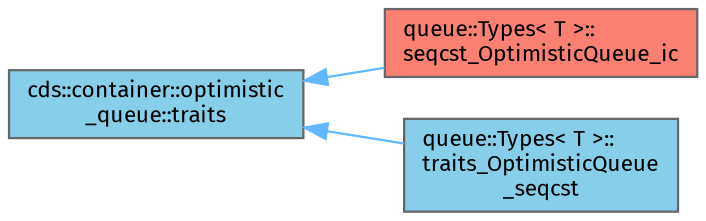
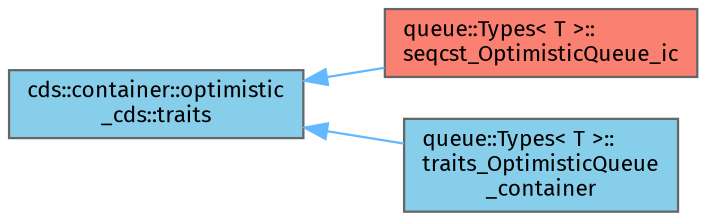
node "cds::container::optimistic _queue::traits": label "cds::container::optimistic _queue::traits" -> "cds::container::optimistic _cds::traits"
node "queue::Types< T >:: traits_OptimisticQueue _seqcst": label "queue::Types< T >:: traits_OptimisticQueue _seqcst" -> "queue::Types< T >:: traits_OptimisticQueue _container"
